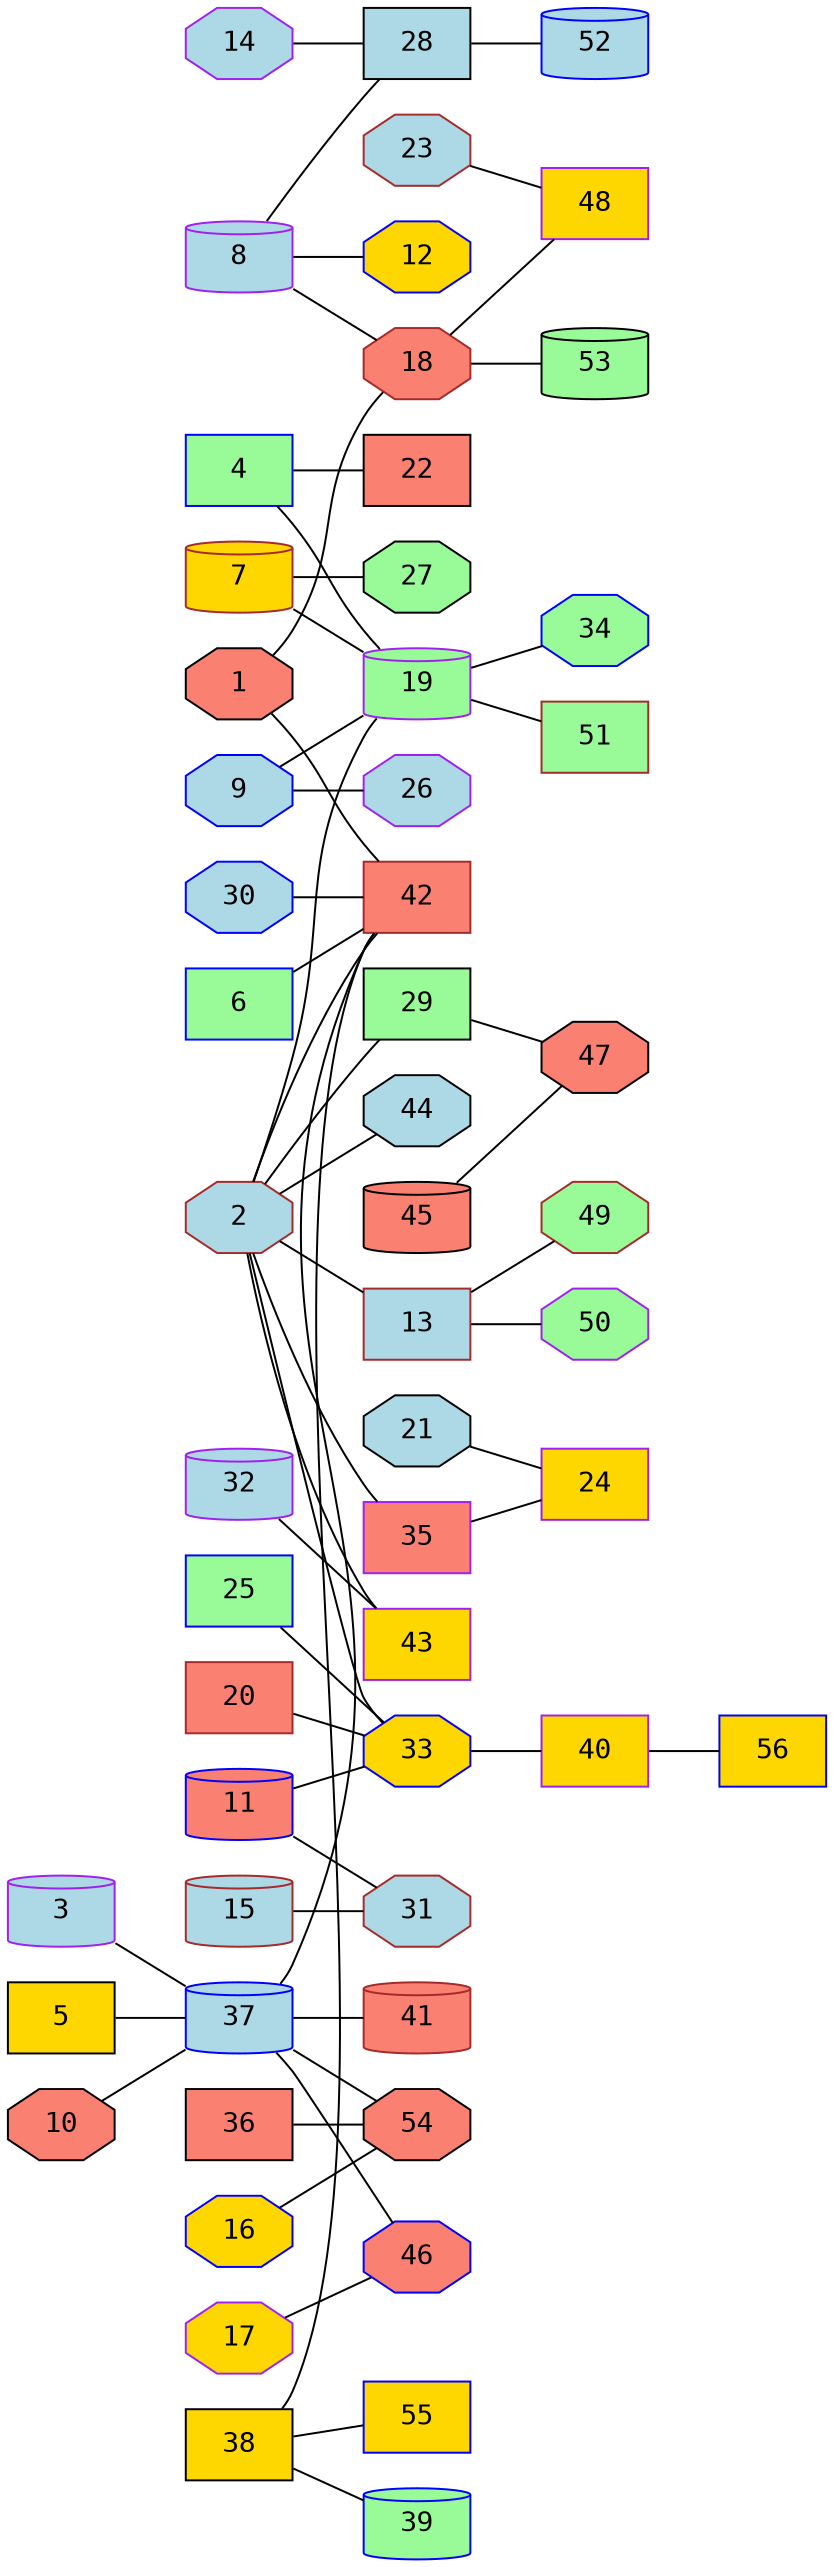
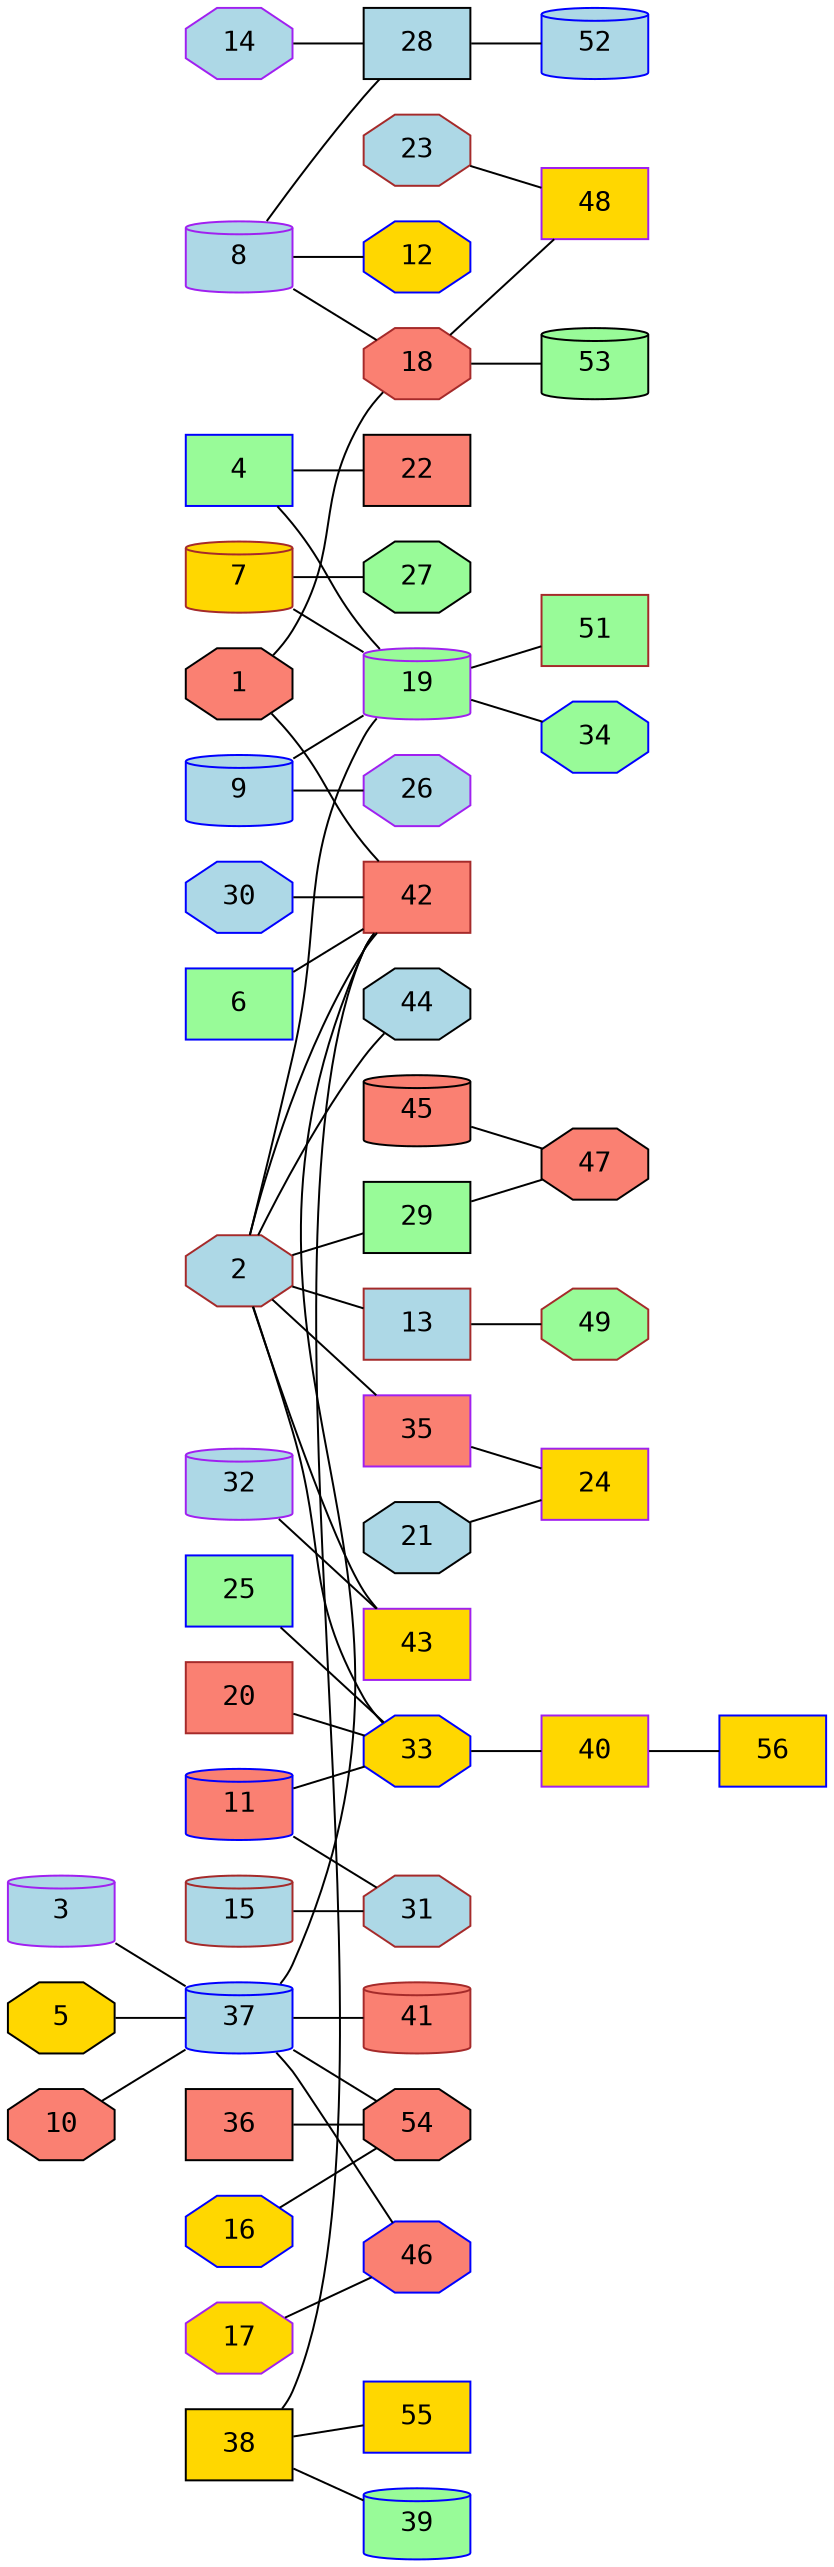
node "9": shape octagon -> cylinder
node "50": removed
node "5": shape box -> octagon
